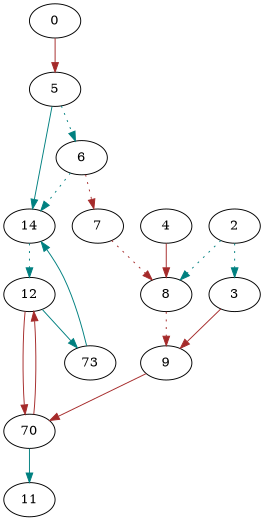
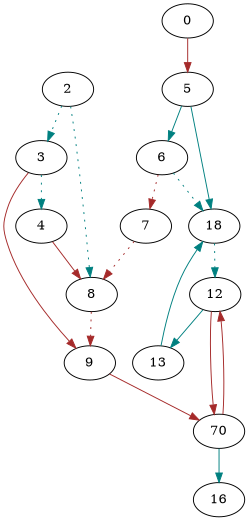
edge "5" -> "6": style dotted -> solid
edge "3" -> "4": added
node "14": label "14" -> "18"
node "73": label "73" -> "13"
node "11": label "11" -> "16"
